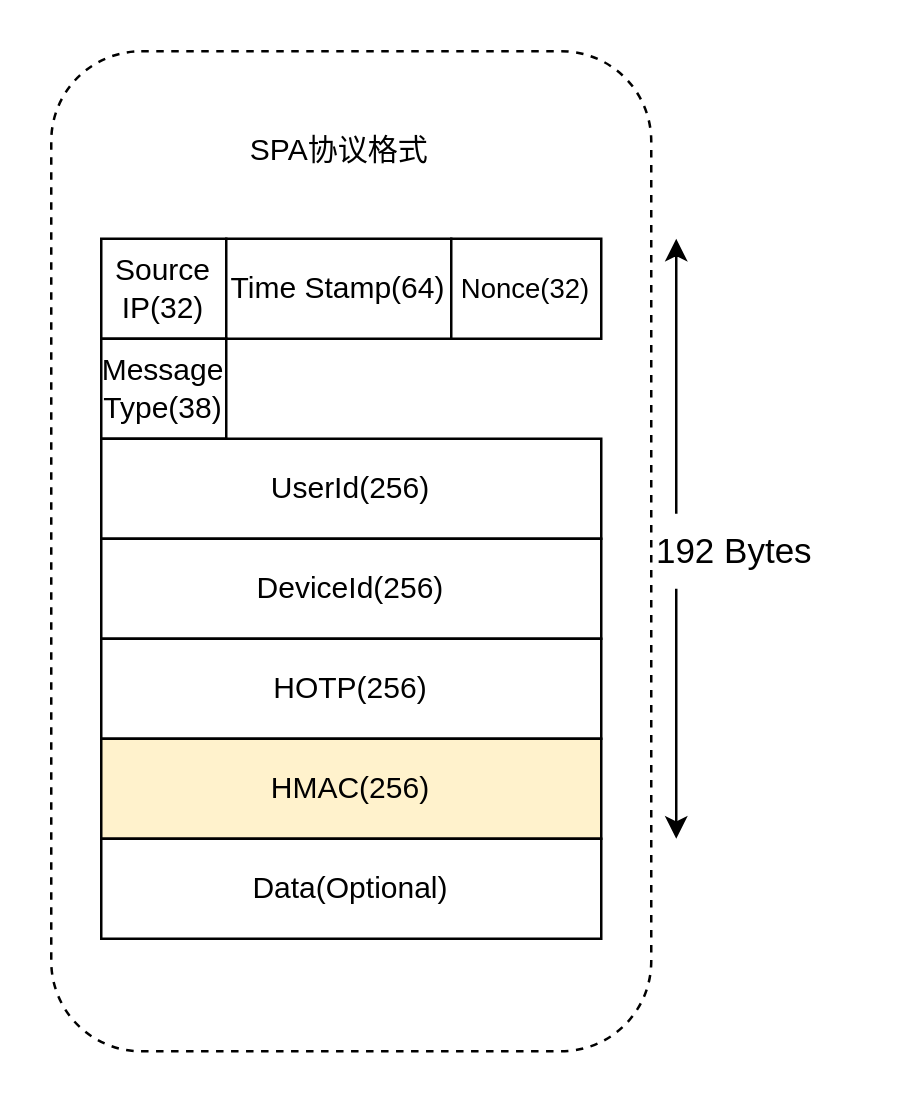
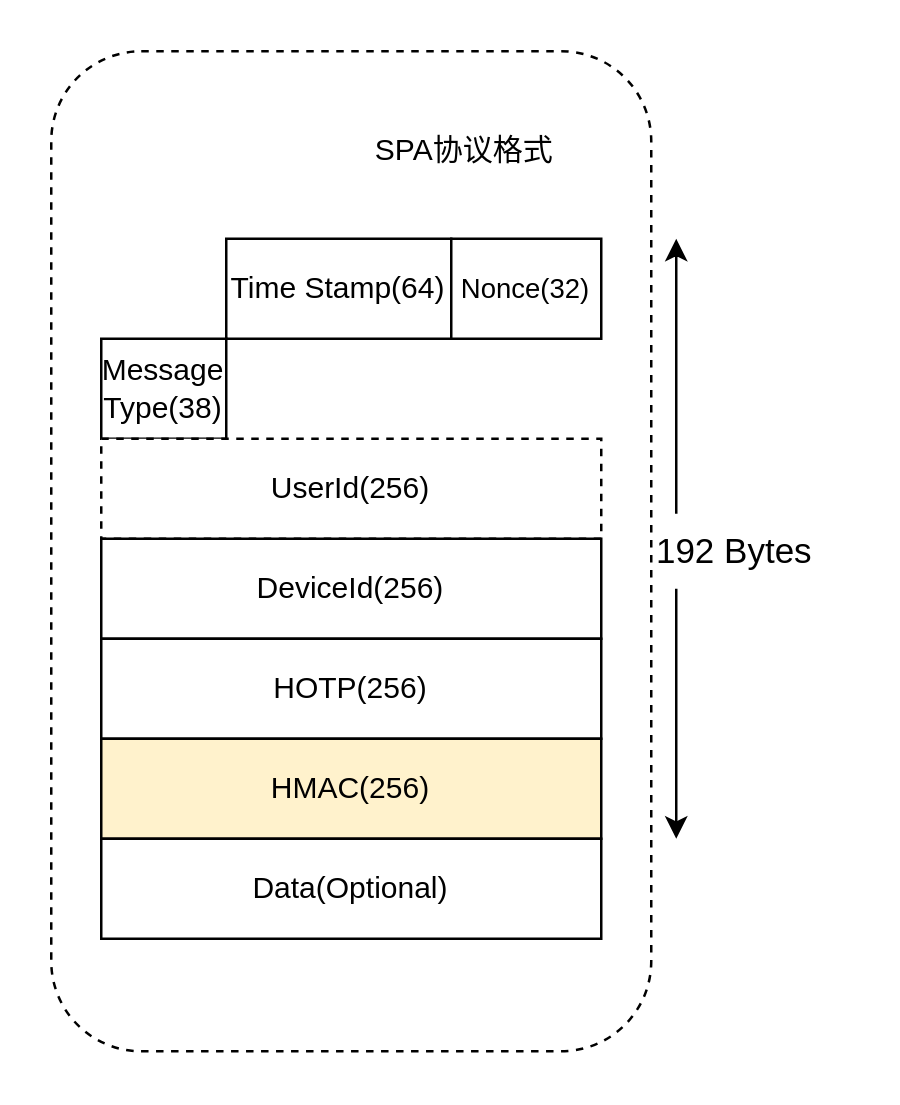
node "SPA协议格式": moved (339, 151) -> (464, 151)
node "Source IP(32)": removed
node "UserId(256)": style solid -> dashed
